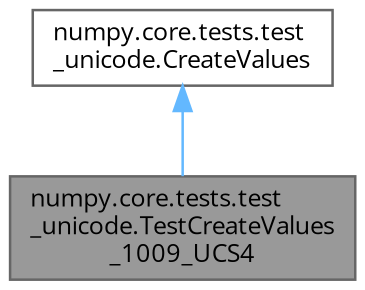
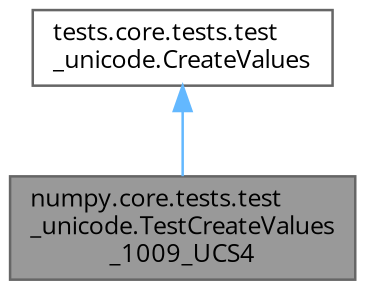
node "numpy.core.tests.test _unicode.CreateValues": label "numpy.core.tests.test _unicode.CreateValues" -> "tests.core.tests.test _unicode.CreateValues"
